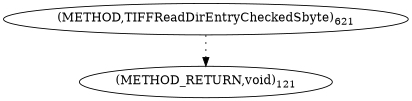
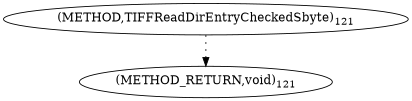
node "(METHOD,TIFFReadDirEntryCheckedSbyte)": text "621" -> "121"
